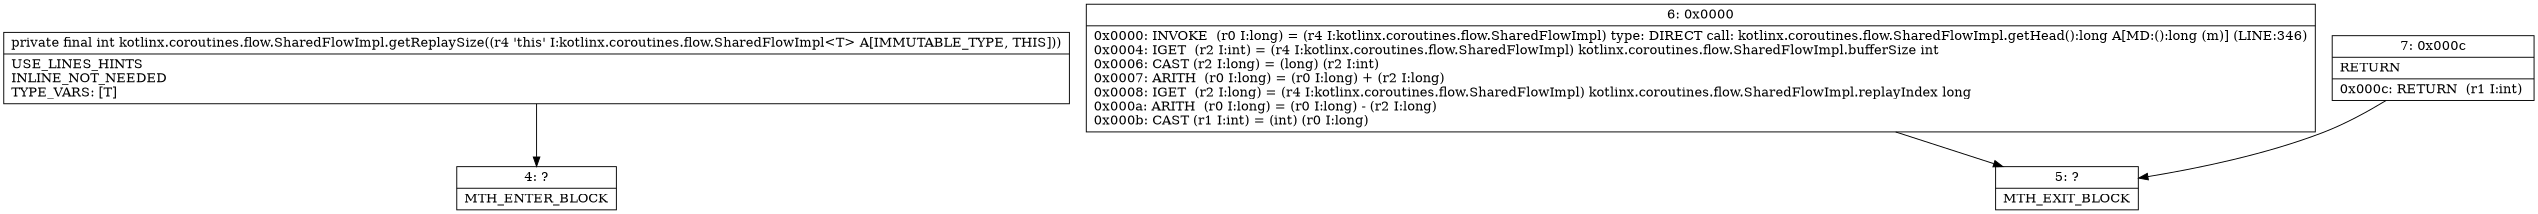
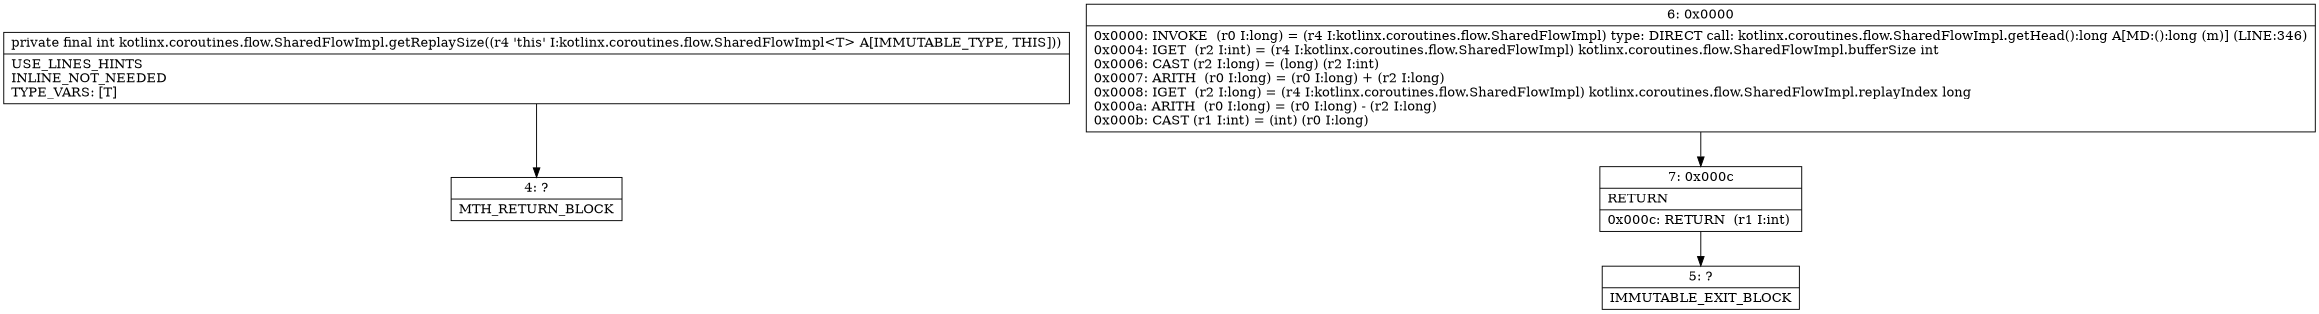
edge "6: 0x0000" -> "5: ?": now "6: 0x0000" -> "7: 0x000c"
node "4: ?": text "MTH_ENTER_BLOCK" -> "MTH_RETURN_BLOCK"
node "5: ?": text "MTH_EXIT_BLOCK" -> "IMMUTABLE_EXIT_BLOCK"
